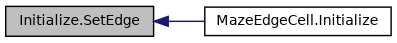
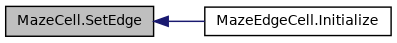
node "Initialize.SetEdge": label "Initialize.SetEdge" -> "MazeCell.SetEdge"
